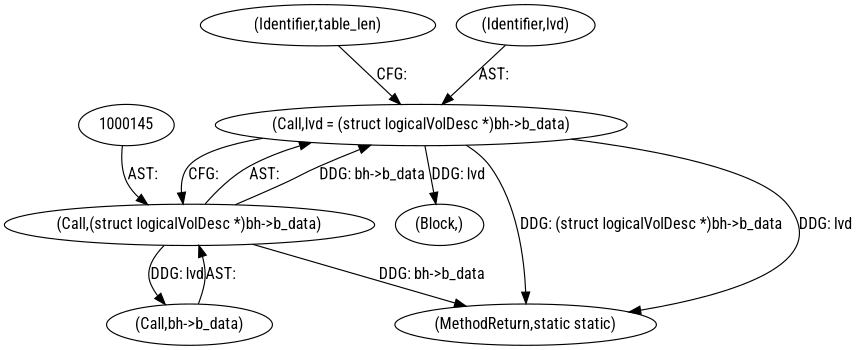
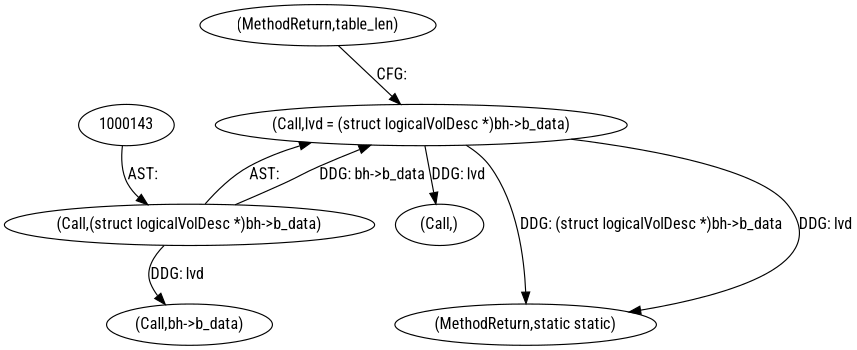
node "(Identifier,table_len)": label "(Identifier,table_len)" -> "(MethodReturn,table_len)"
node "(Identifier,lvd)": removed
node "1000145": label "1000145" -> "1000143"
edge "(Call,lvd = (struct logicalVolDesc *)bh->b_data)" -> "(Call,(struct logicalVolDesc *)bh->b_data)": removed, label "CFG:"
node "(Block,)": label "(Block,)" -> "(Call,)"
edge "(Call,(struct logicalVolDesc *)bh->b_data)" -> "(MethodReturn,static static)": removed, label "DDG: bh->b_data"
edge "(Call,bh->b_data)" -> "(Call,(struct logicalVolDesc *)bh->b_data)": removed, label "AST:"
